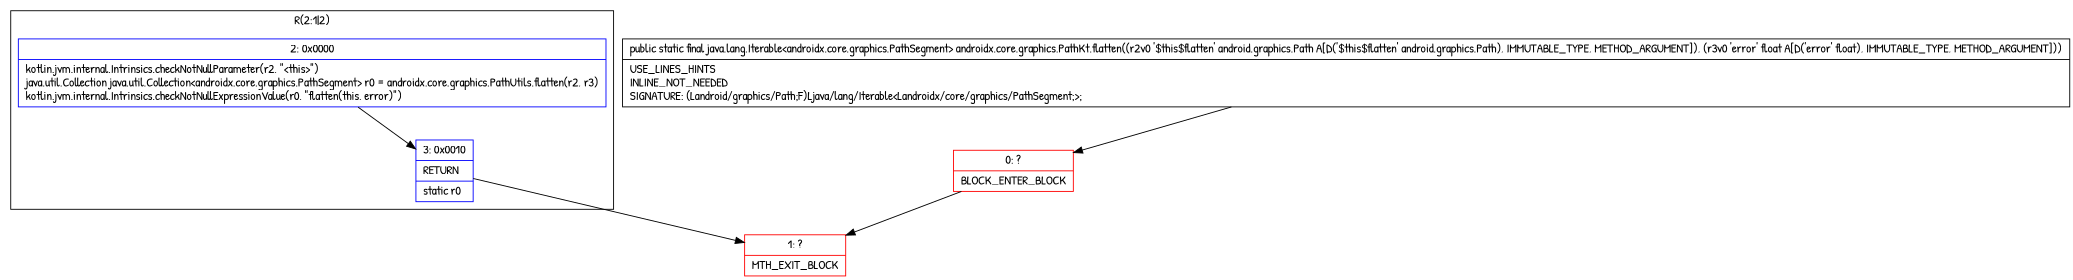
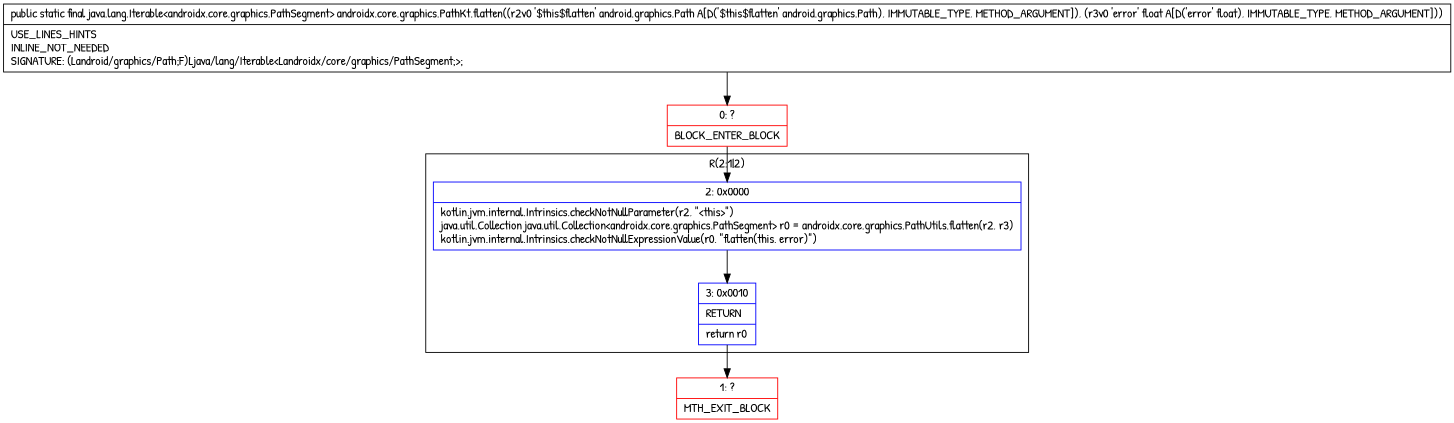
node "3: 0x0010": text "static r0" -> "return r0"
edge "0: ?" -> "1: ?": now "0: ?" -> "2: 0x0000"
